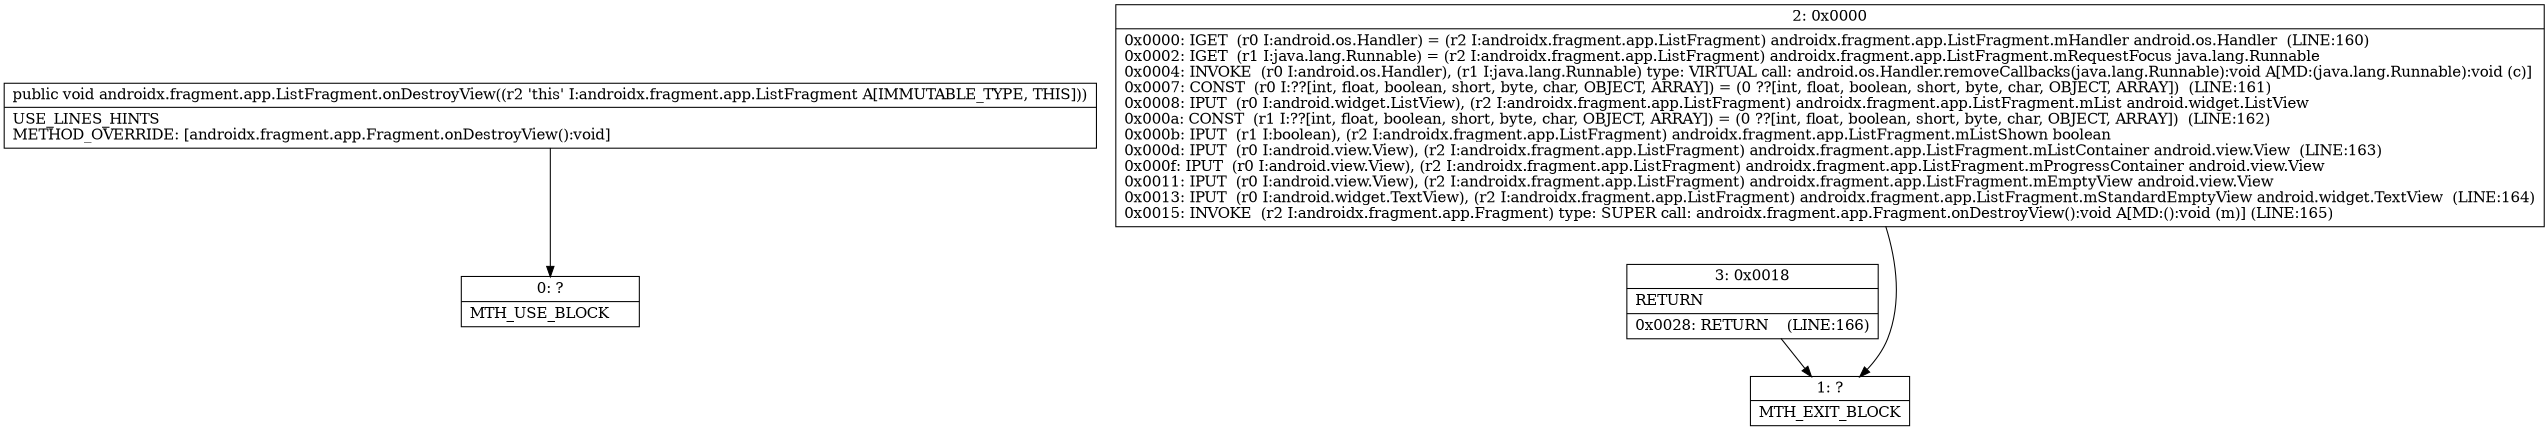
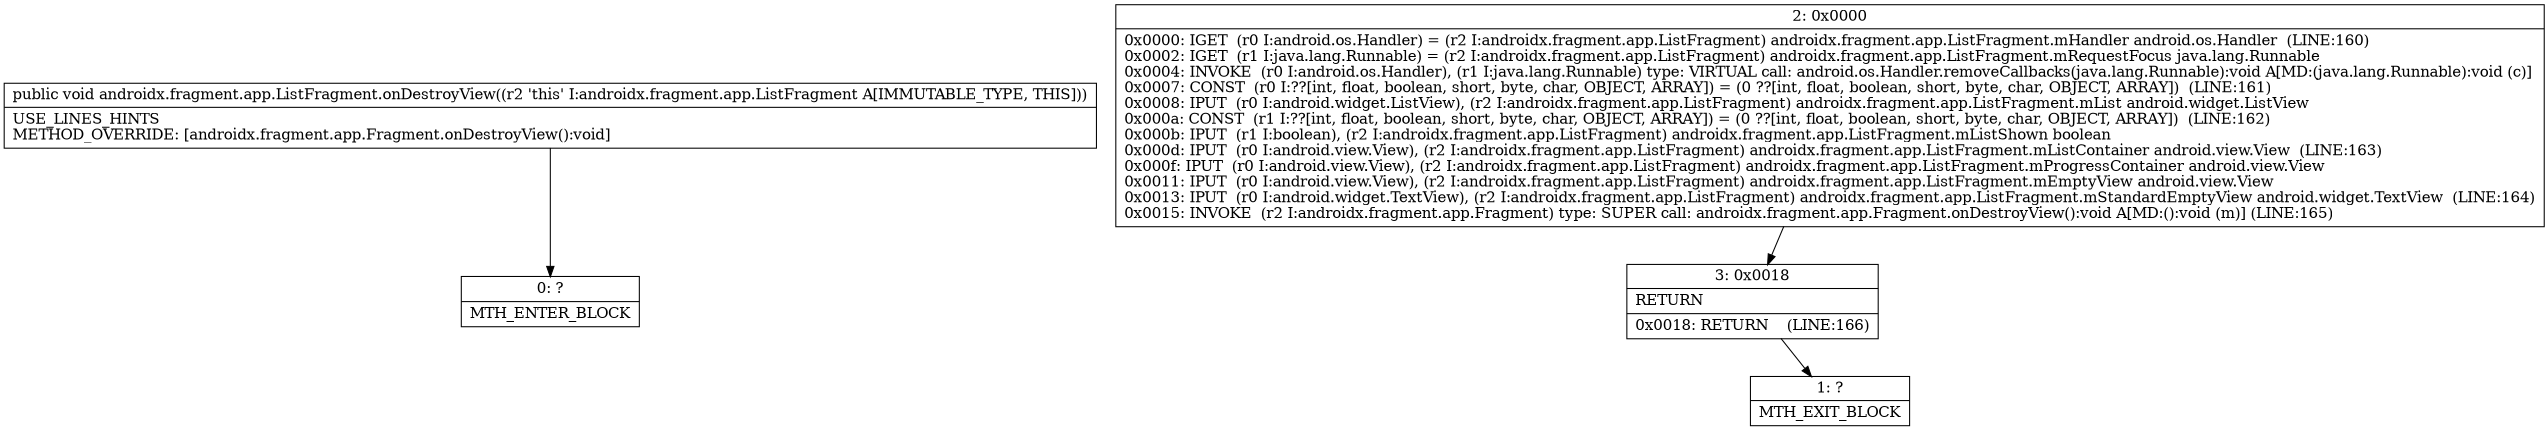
edge "2: 0x0000" -> "1: ?": now "2: 0x0000" -> "3: 0x0018"
node "0: ?": text "MTH_USE_BLOCK" -> "MTH_ENTER_BLOCK"
node "3: 0x0018": text "0x0028: RETURN    (LINE:166)" -> "0x0018: RETURN    (LINE:166)"
